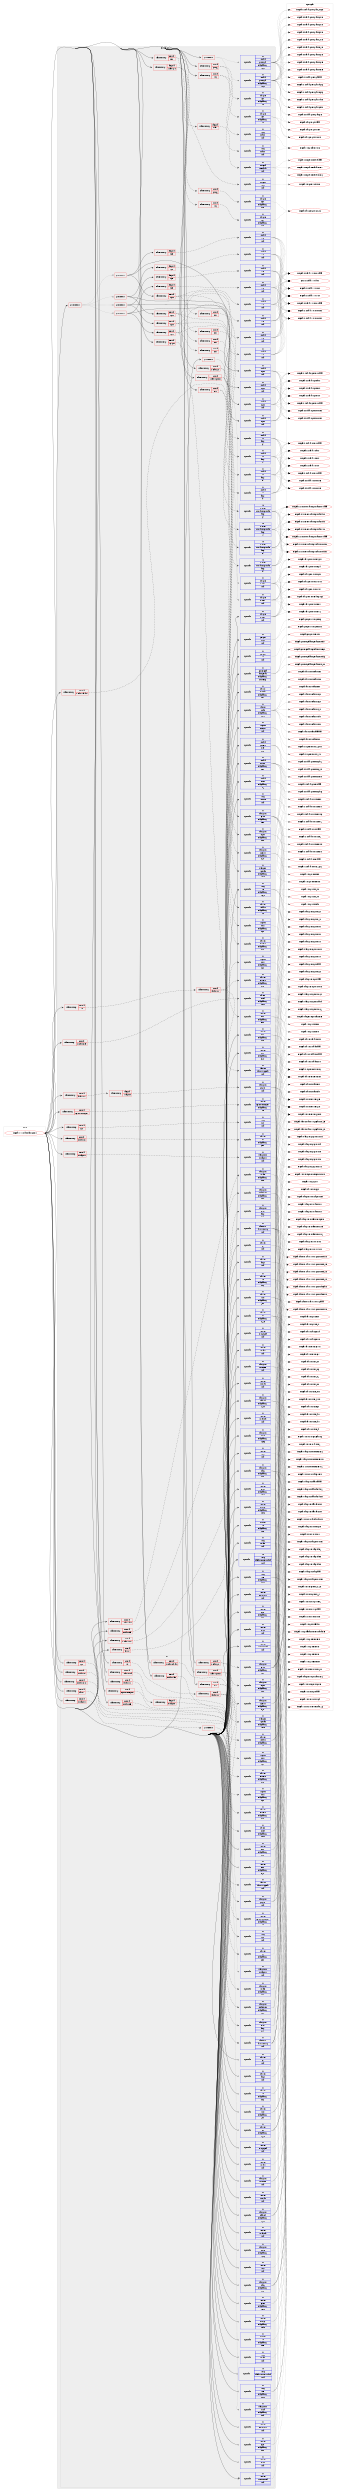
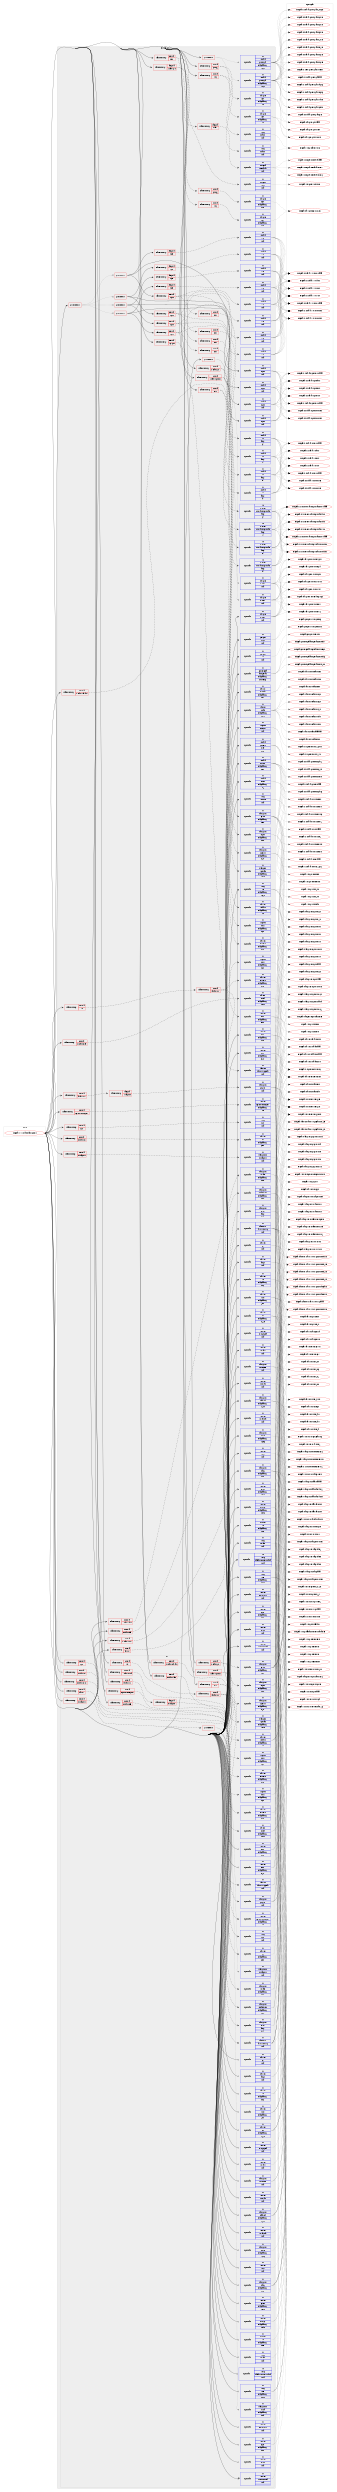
node "portage://sys-devel/automake-1.10.3-r3": label "portage://sys-devel/automake-1.10.3-r3" -> "portage://sys-gdk/automake-1.10.3-r3"
node "portage://dev-lang/nasm-2.14.02": label "portage://dev-lang/nasm-2.14.02" -> "portage://dev-lang/pack-2.14.02"
node "apps://sys-devel/llvm-9.0.1": label "apps://sys-devel/llvm-9.0.1" -> "portage://sys-devel/llvm-9.0.1"
node "portage://dev-libs/nss-3.48-r1": removed
